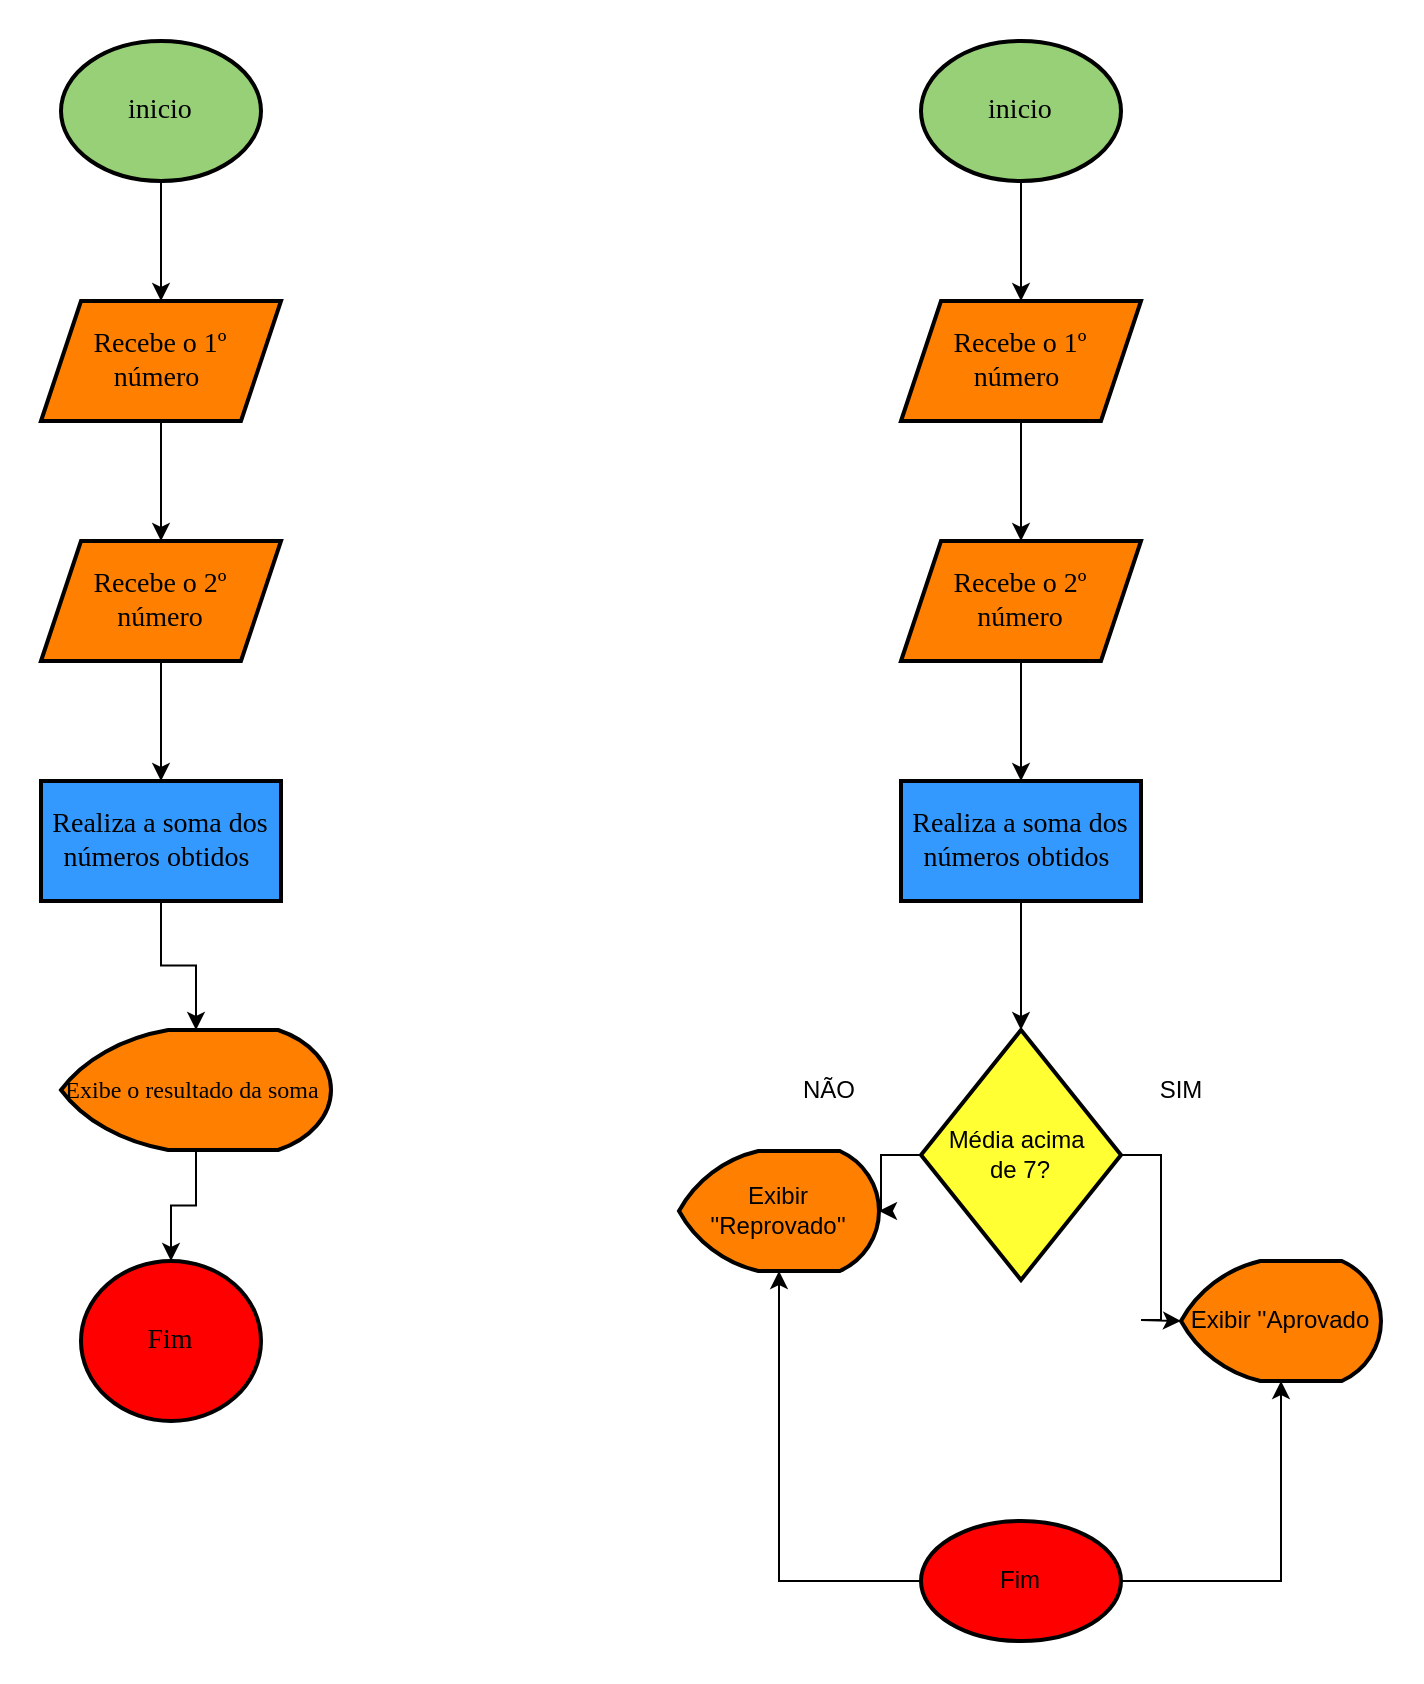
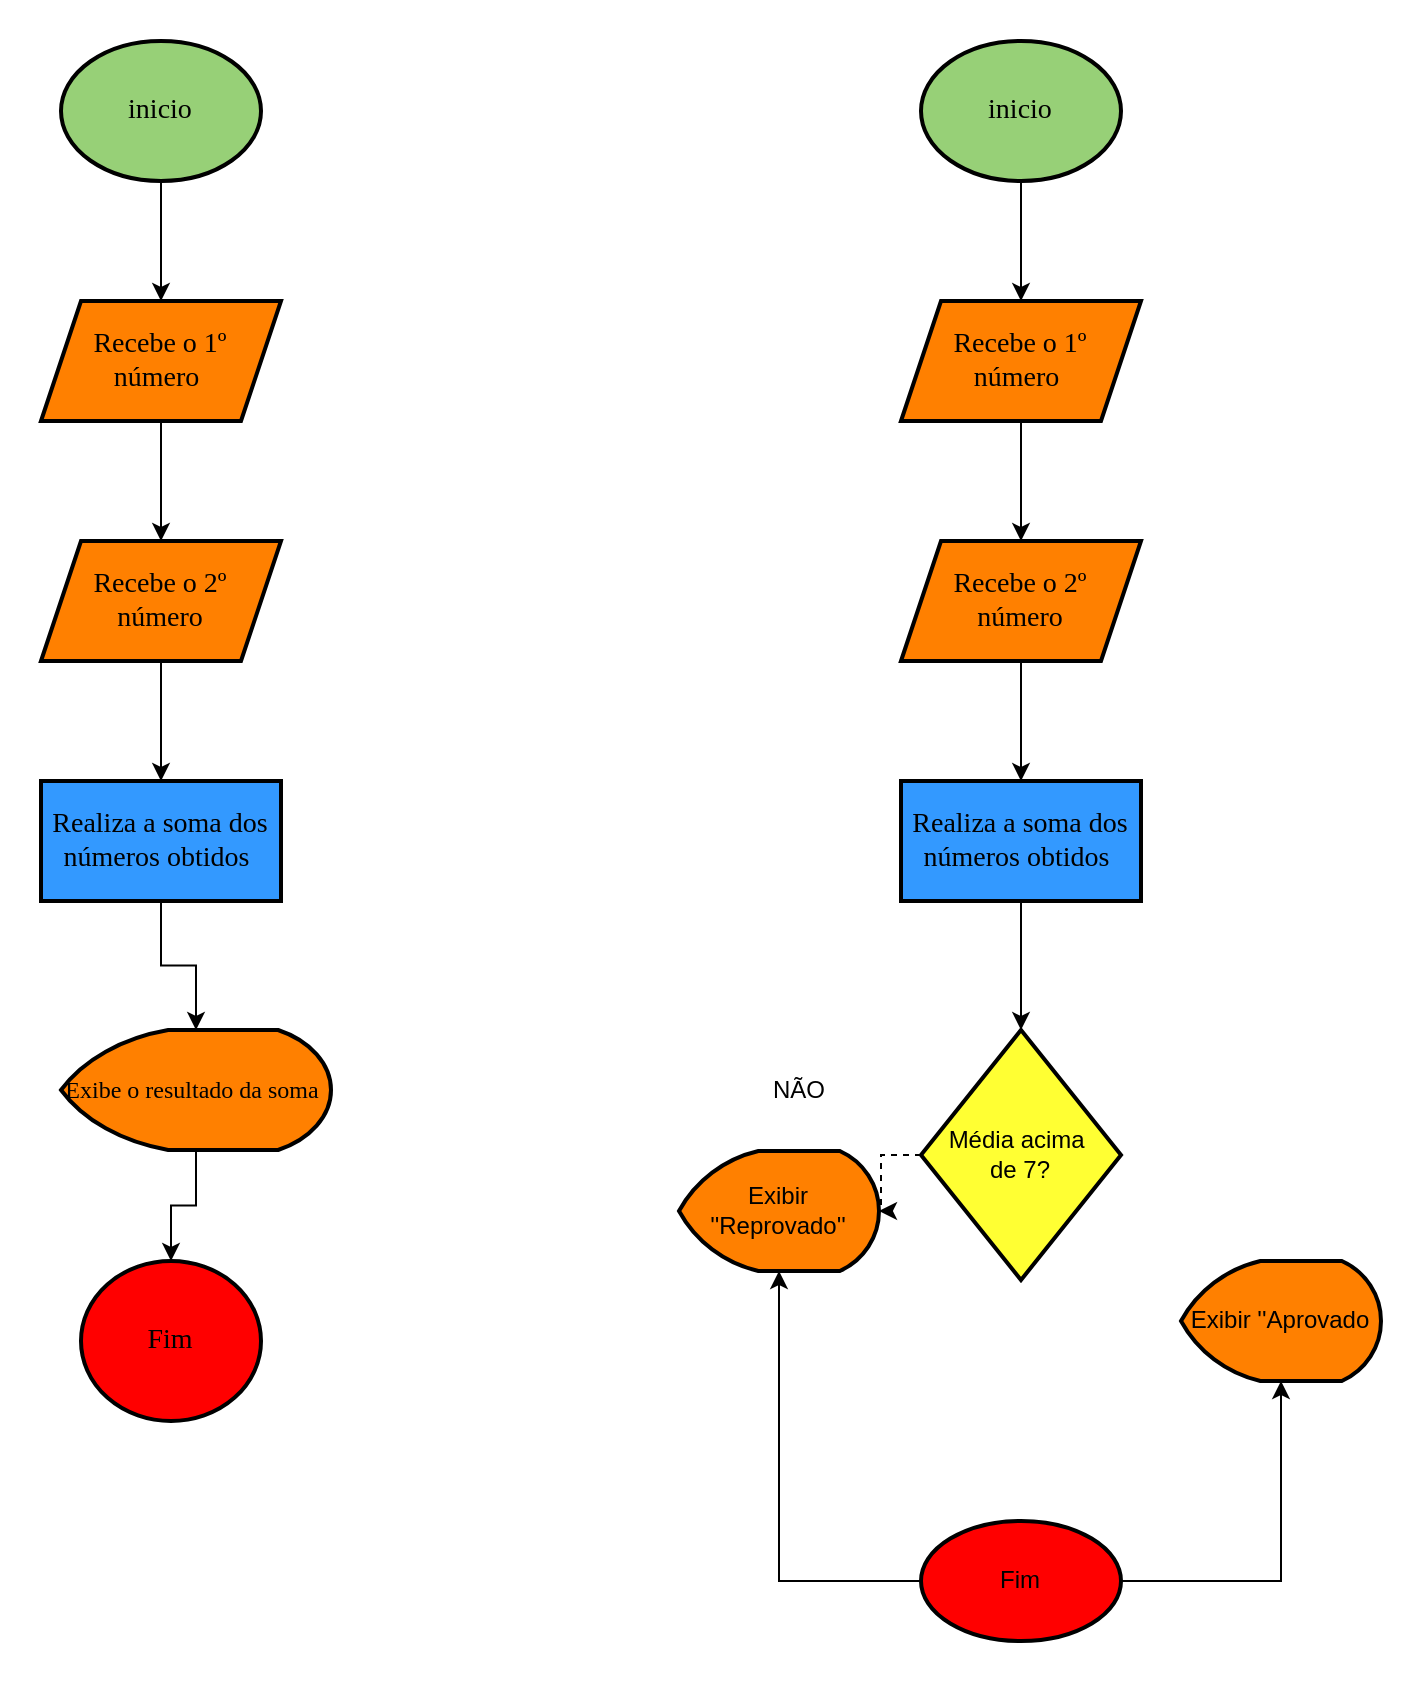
node "NÃO": moved (829, 1090) -> (799, 1090)
node "SIM": removed
edge "Média acima de 7?" -> "Exibir ''Reprovado''": style solid -> dashed
edge "Média acima de 7?" -> "Exibir ''Aprovado": removed
